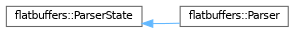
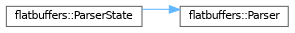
edge "flatbuffers::Parser" -> "flatbuffers::ParserState": reversed
